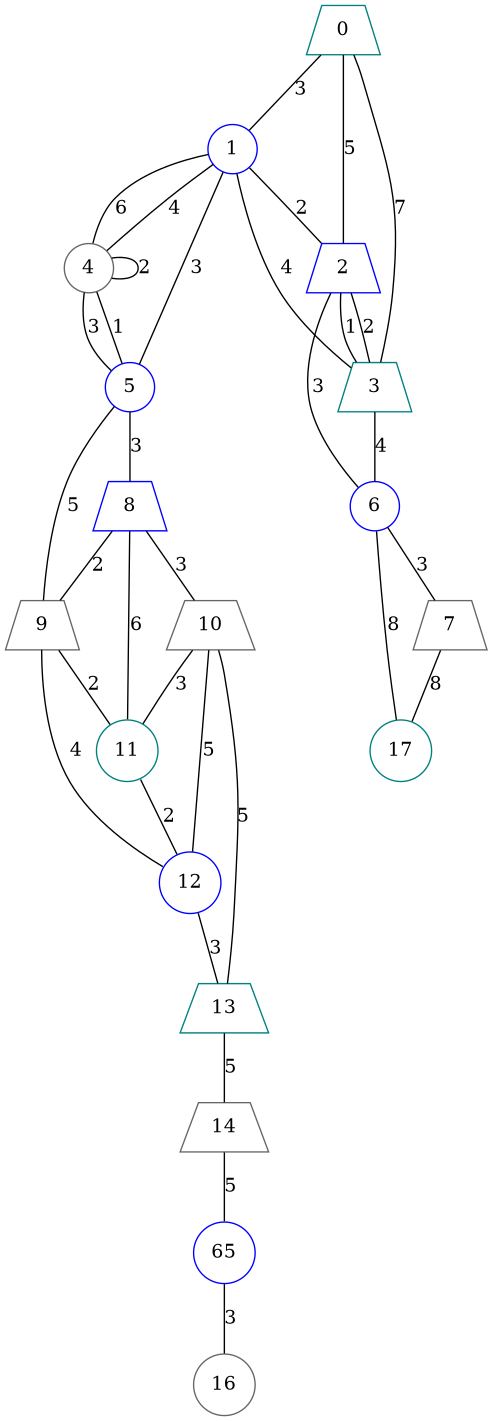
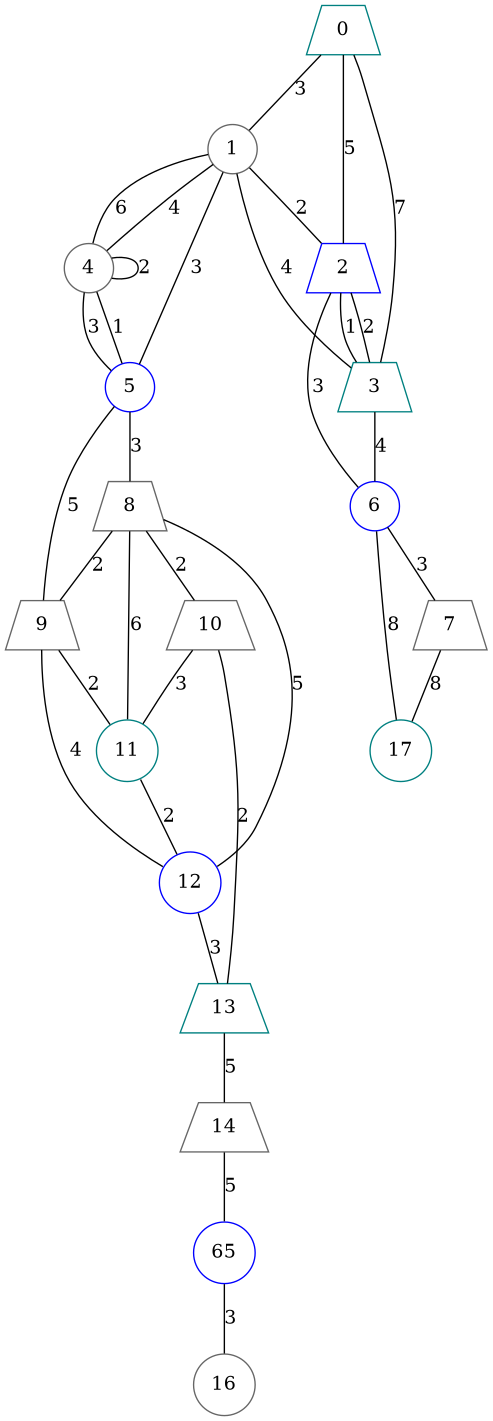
node "1": color blue -> gray40
node "8": color blue -> gray40
edge "8" -- "10": label "3" -> "2"
edge "10" -- "12": now "8" -- "12"
edge "10" -- "13": label "5" -> "2"
